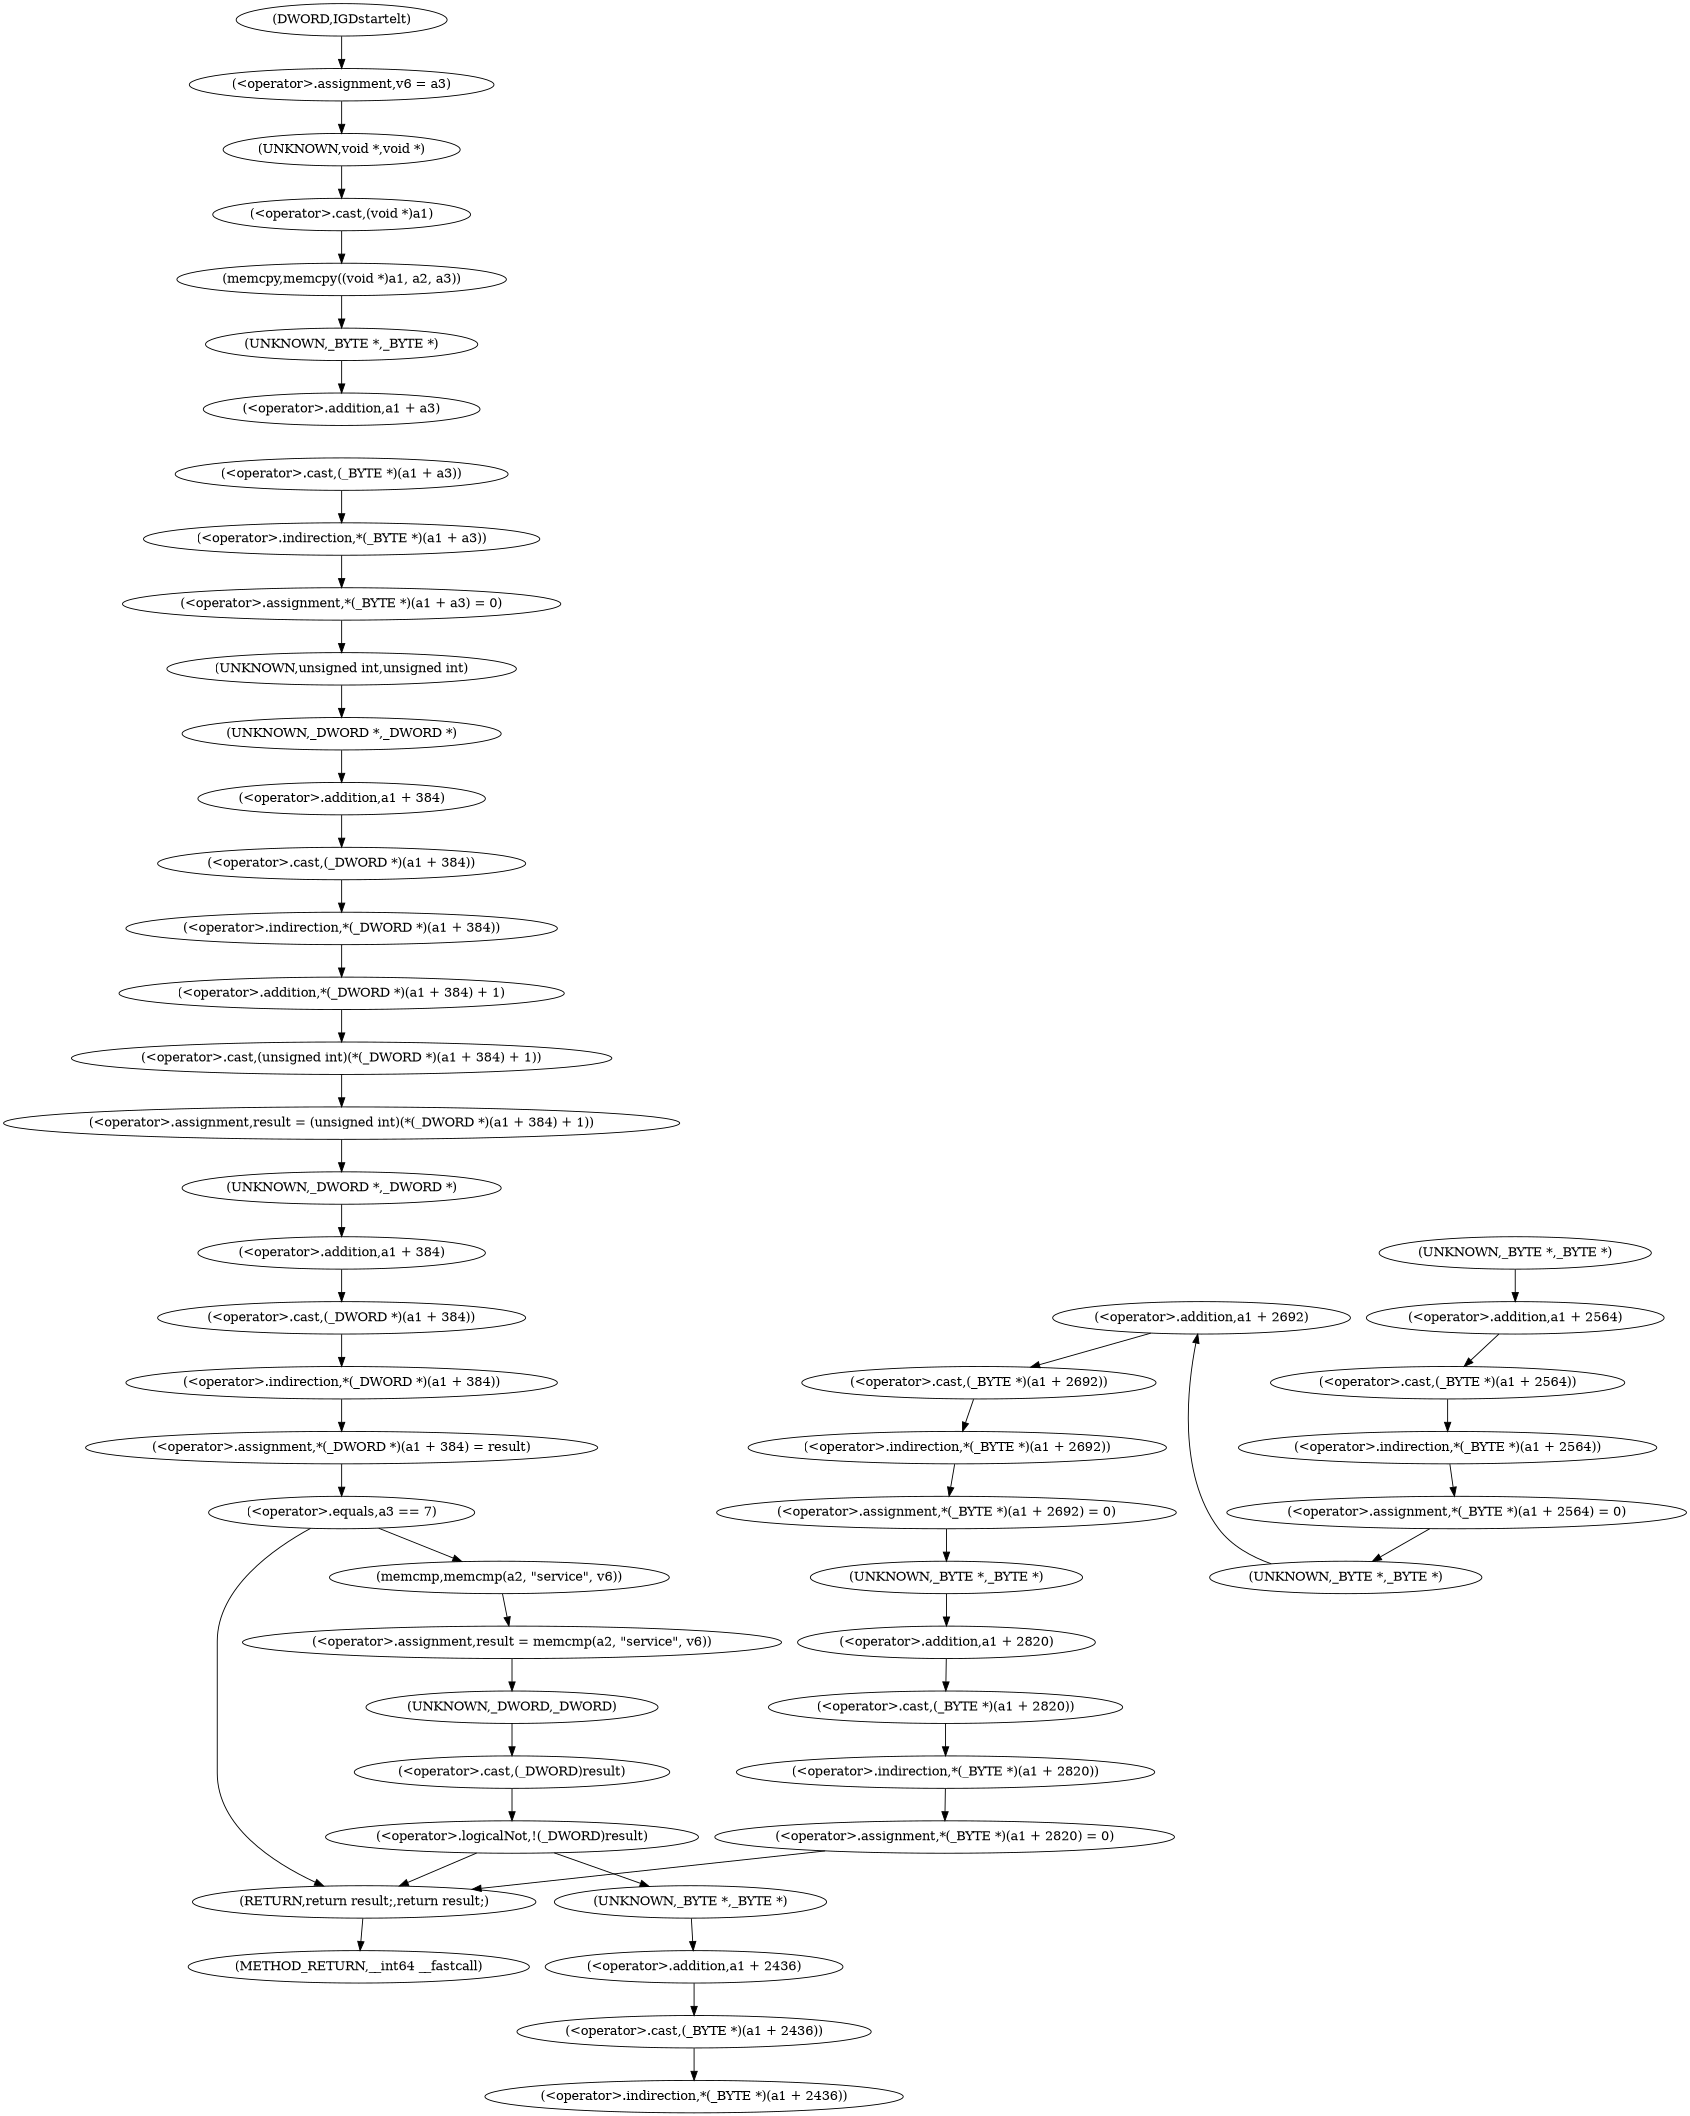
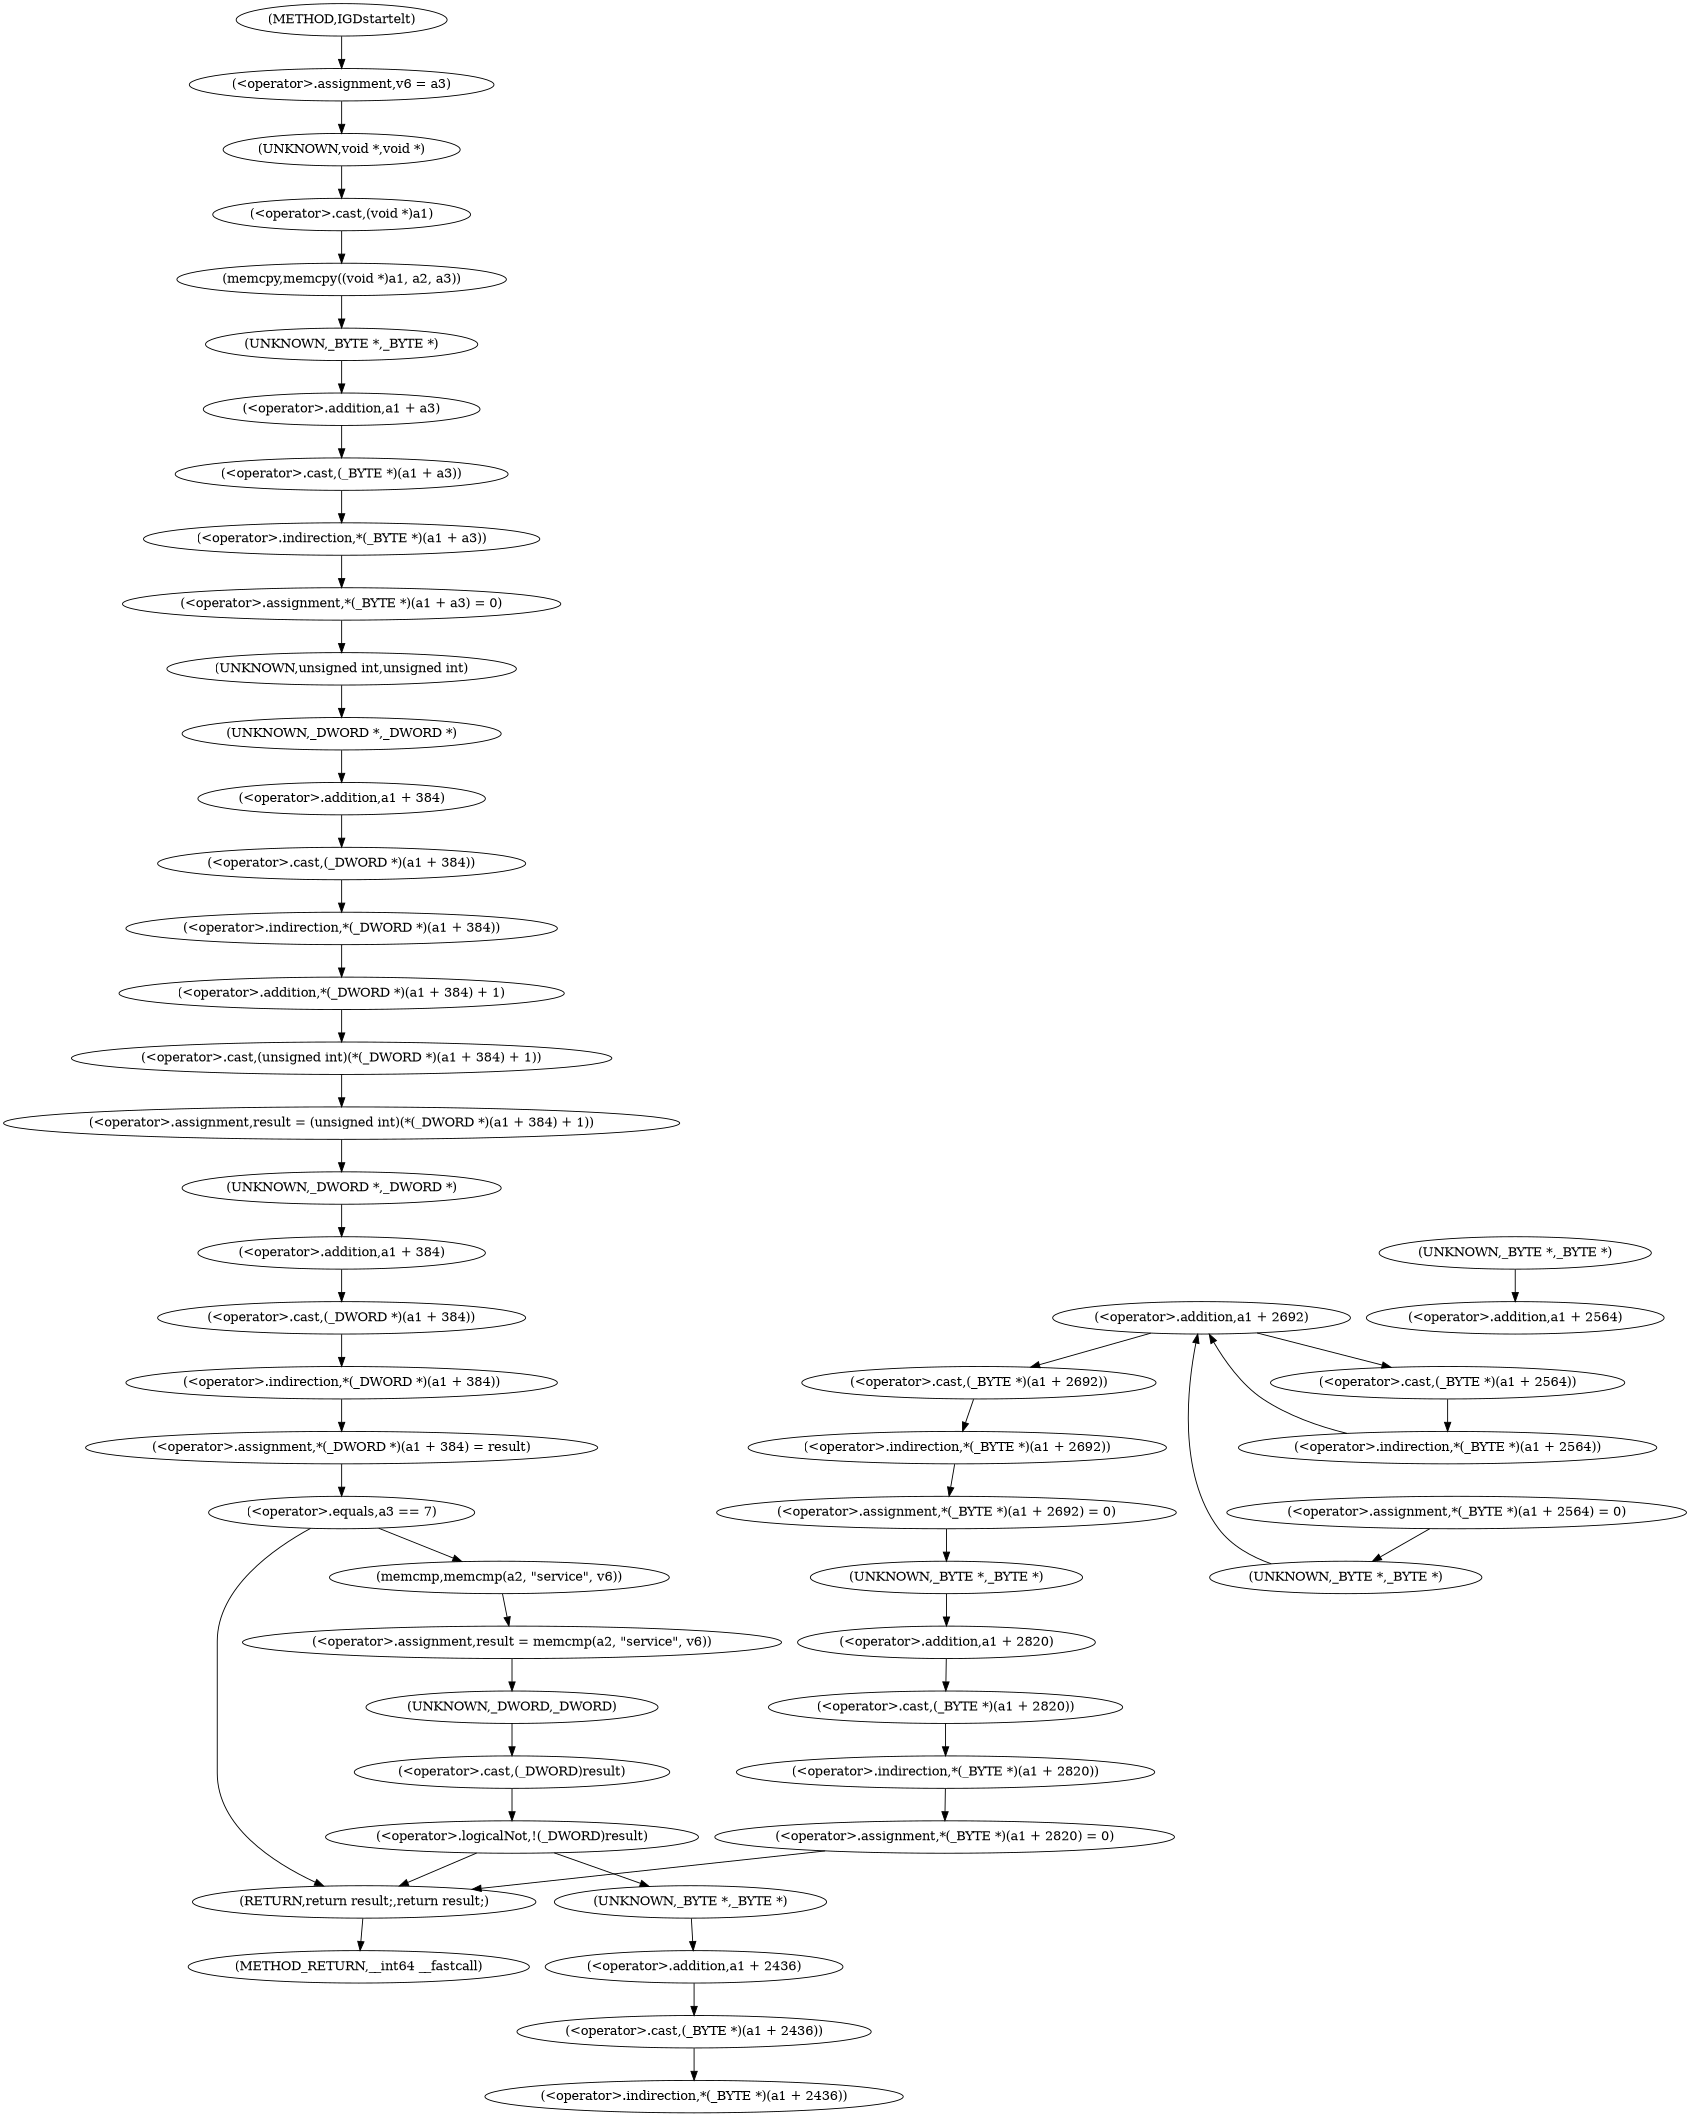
node "(DWORD,IGDstartelt)": label "(DWORD,IGDstartelt)" -> "(METHOD,IGDstartelt)"
edge "(<operator>.addition,a1 + a3)" -> "(<operator>.cast,(_BYTE *)(a1 + a3))": added
edge "(<operator>.addition,a1 + 2564)" -> "(<operator>.cast,(_BYTE *)(a1 + 2564))": now "(<operator>.addition,a1 + 2692)" -> "(<operator>.cast,(_BYTE *)(a1 + 2564))"
edge "(<operator>.indirection,*(_BYTE *)(a1 + 2564))" -> "(<operator>.assignment,*(_BYTE *)(a1 + 2564) = 0)": now "(<operator>.indirection,*(_BYTE *)(a1 + 2564))" -> "(<operator>.addition,a1 + 2692)"
